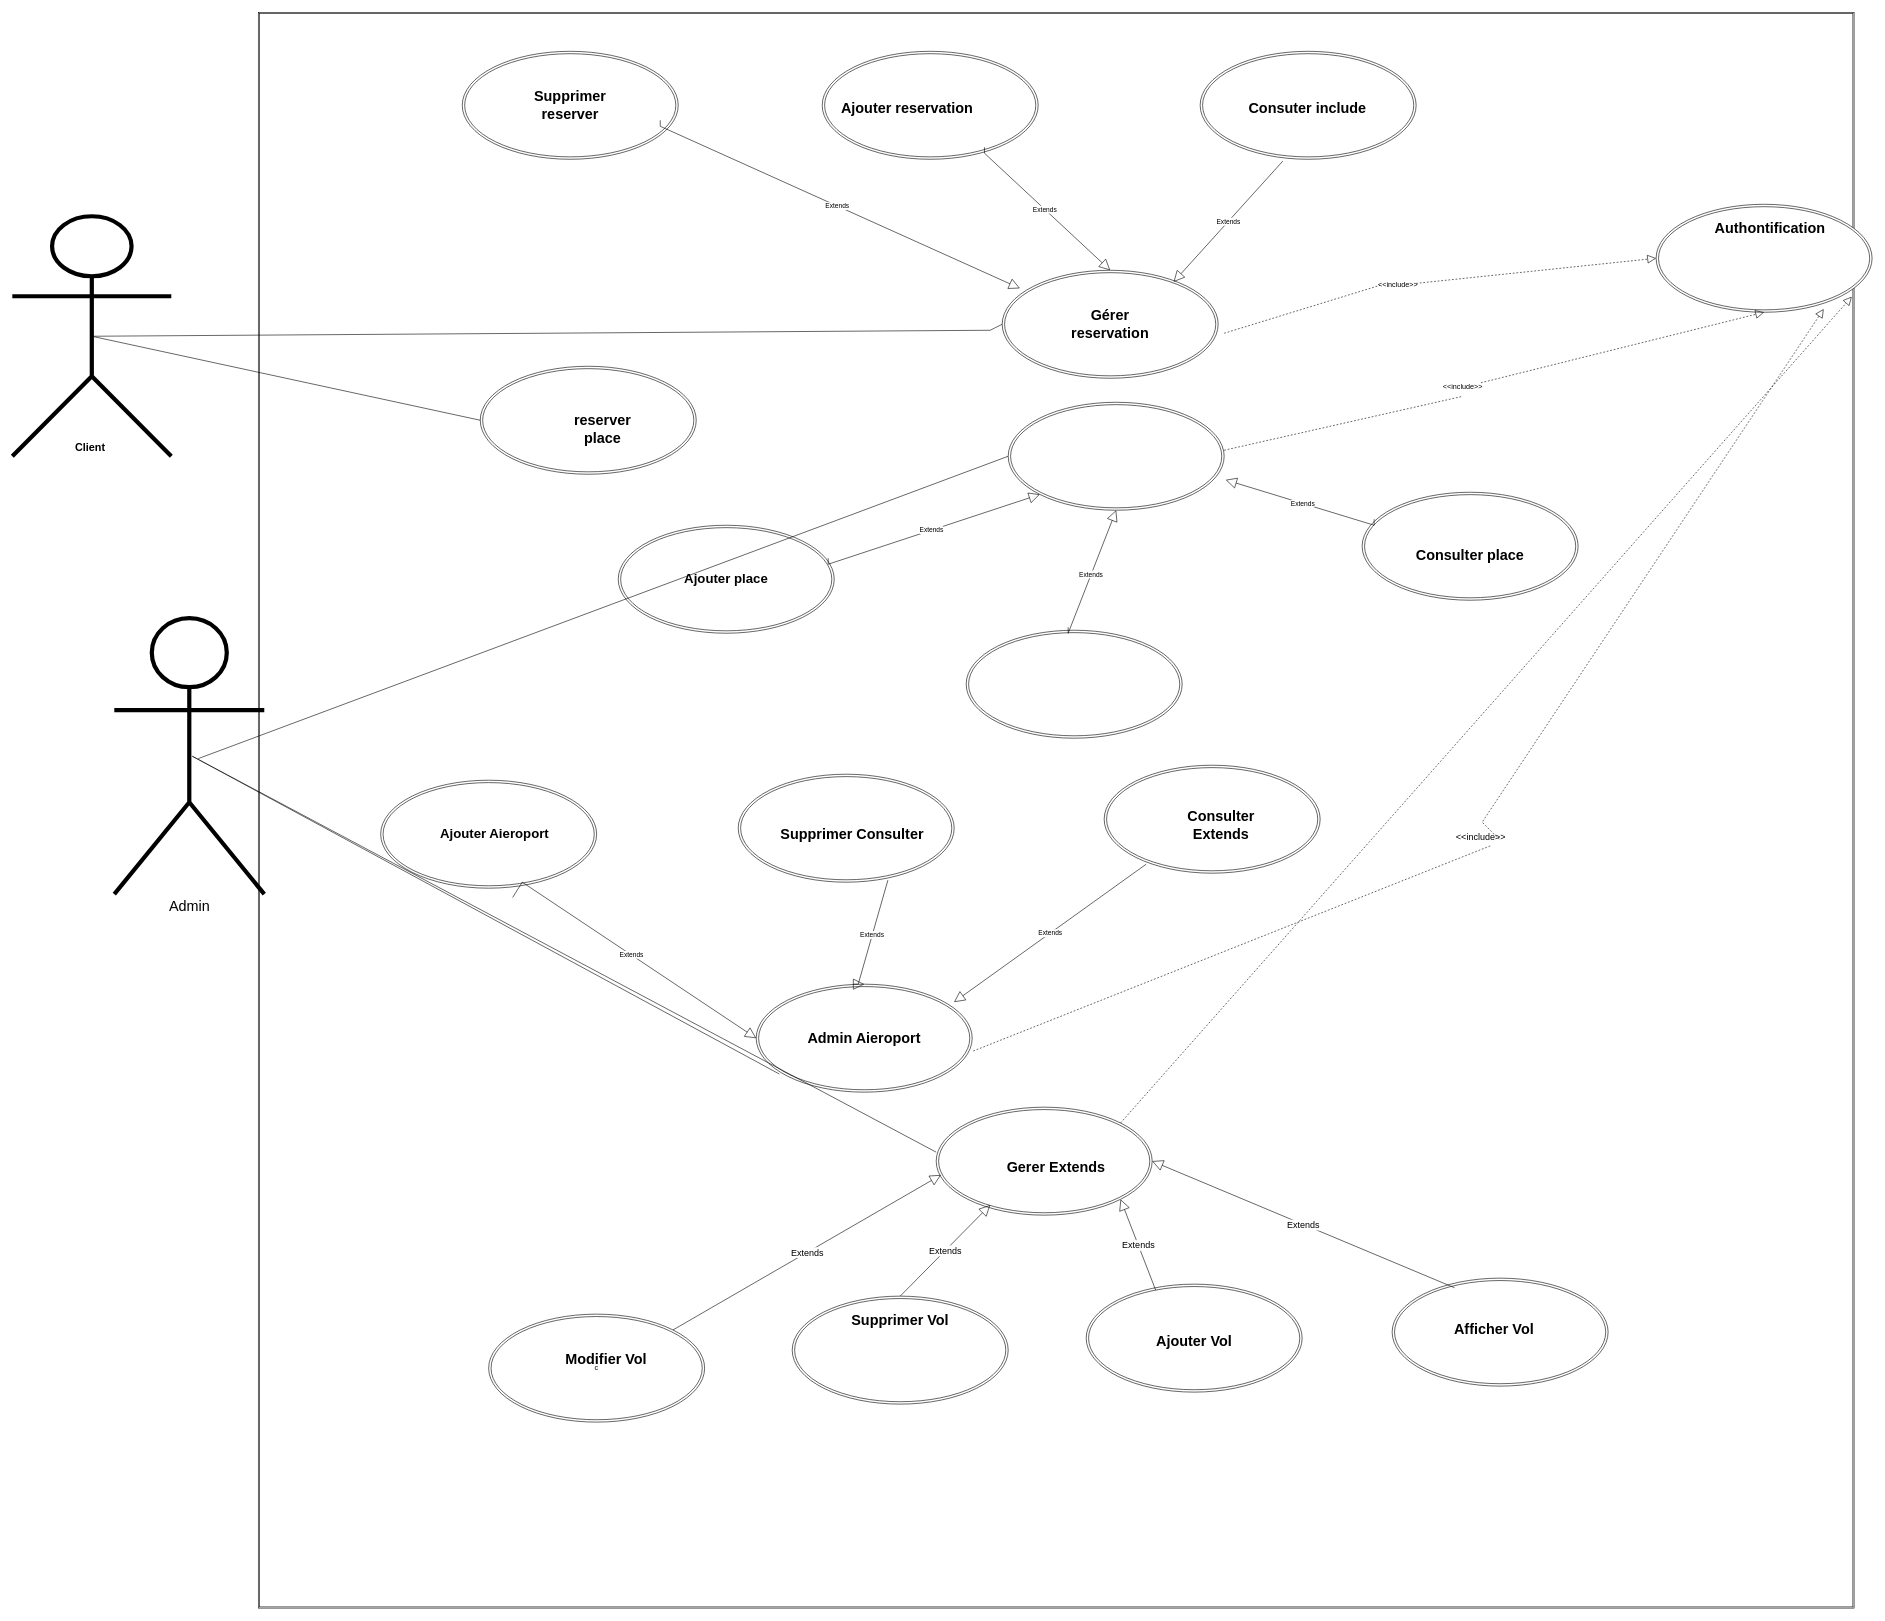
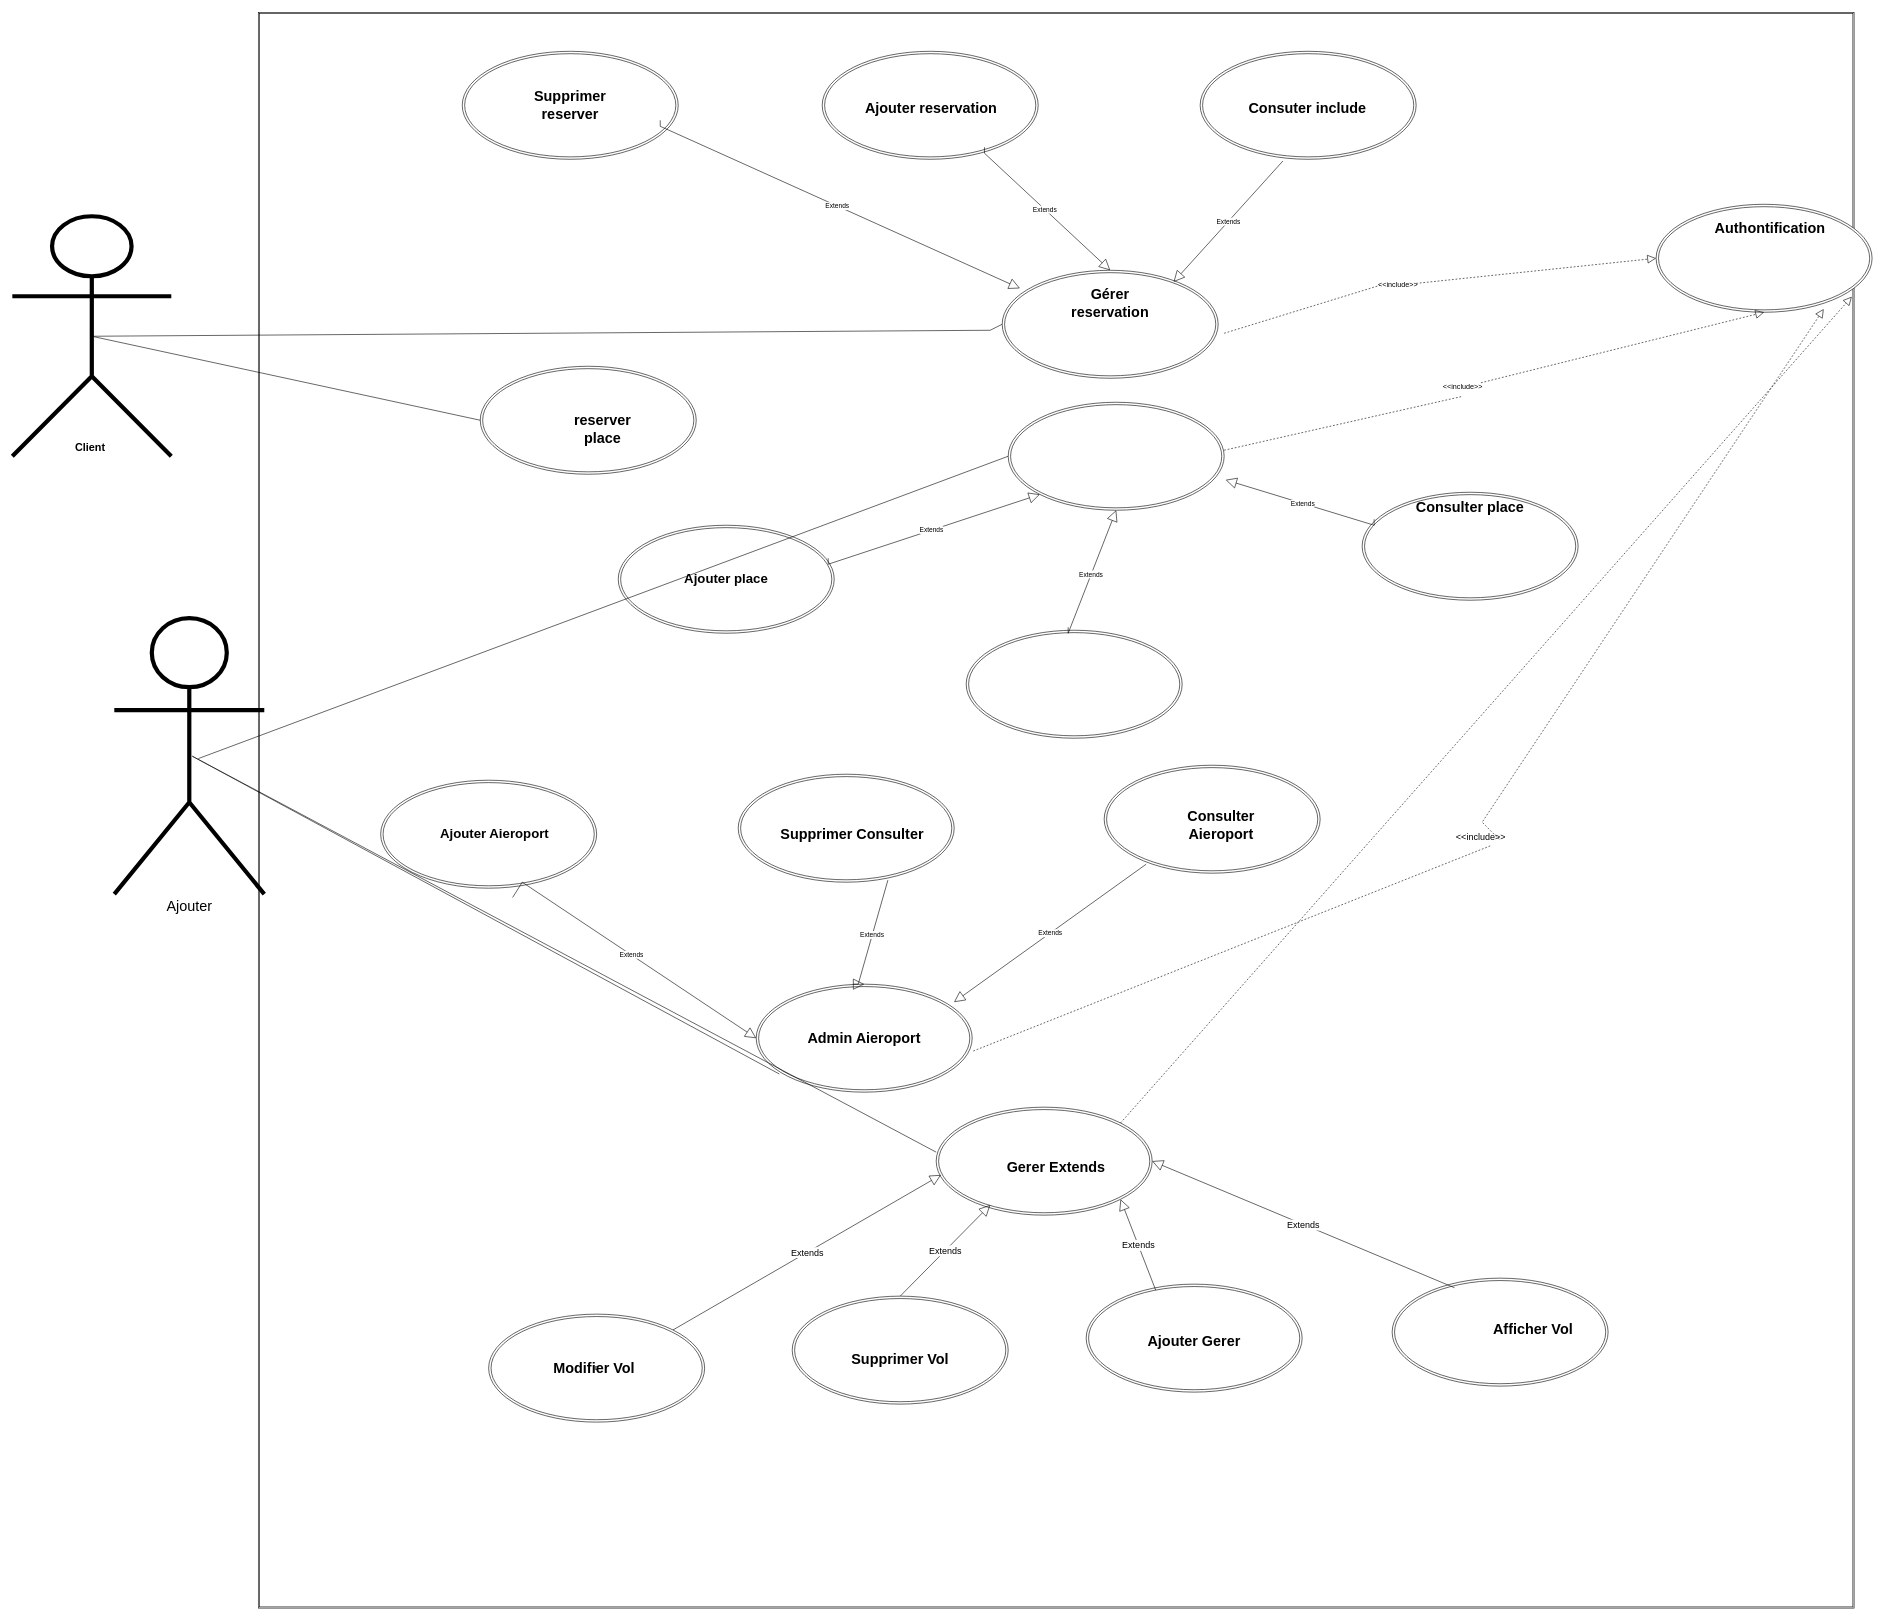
node "Ajouter reservation": moved (909, 108) -> (933, 108)
node "Gérer reservation": moved (1110, 324) -> (1110, 303)
node "Consulter place": moved (1470, 555) -> (1470, 507)
node "Consulter Extends": label "Consulter Extends" -> "Consulter Aieroport"
node "Admin": label "Admin" -> "Ajouter"
node "Supprimer Vol": moved (900, 1320) -> (900, 1359)
node "Afficher Vol": moved (1494, 1329) -> (1533, 1329)
node "Ajouter Vol": label "Ajouter Vol" -> "Ajouter Gerer"
node "Modifier Vol": moved (606, 1359) -> (594, 1368)
